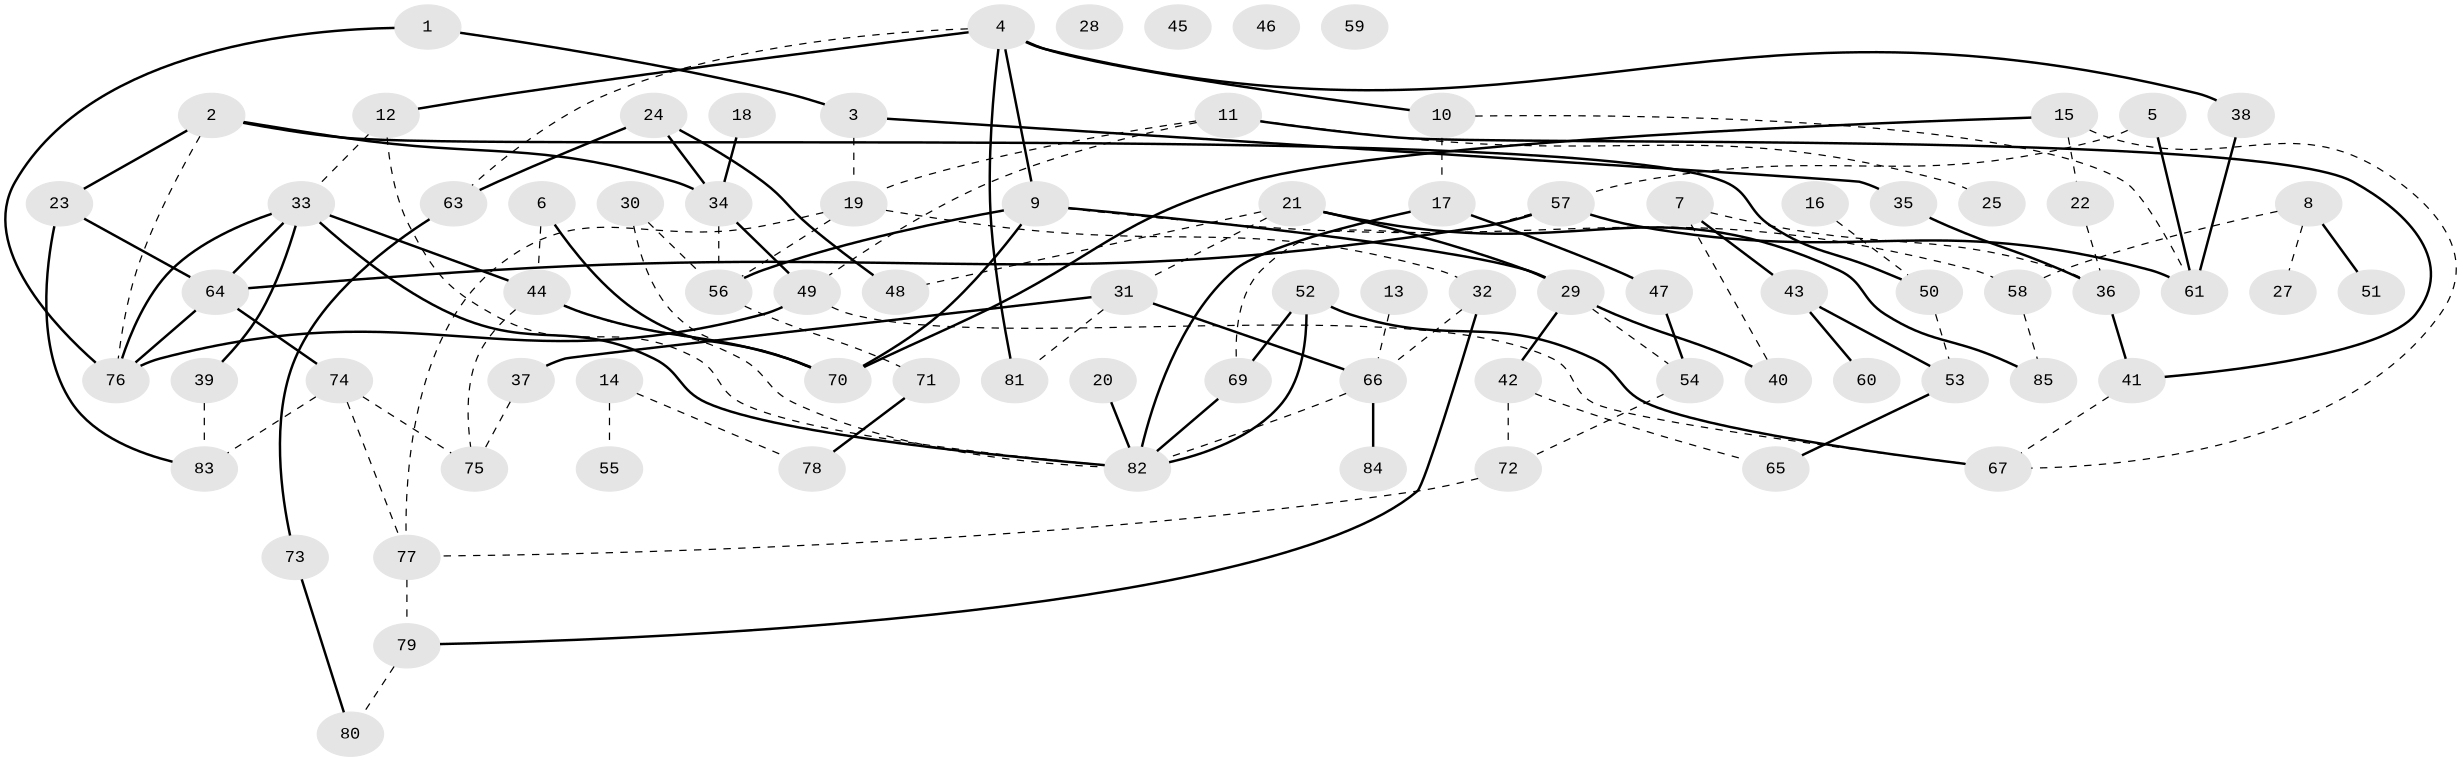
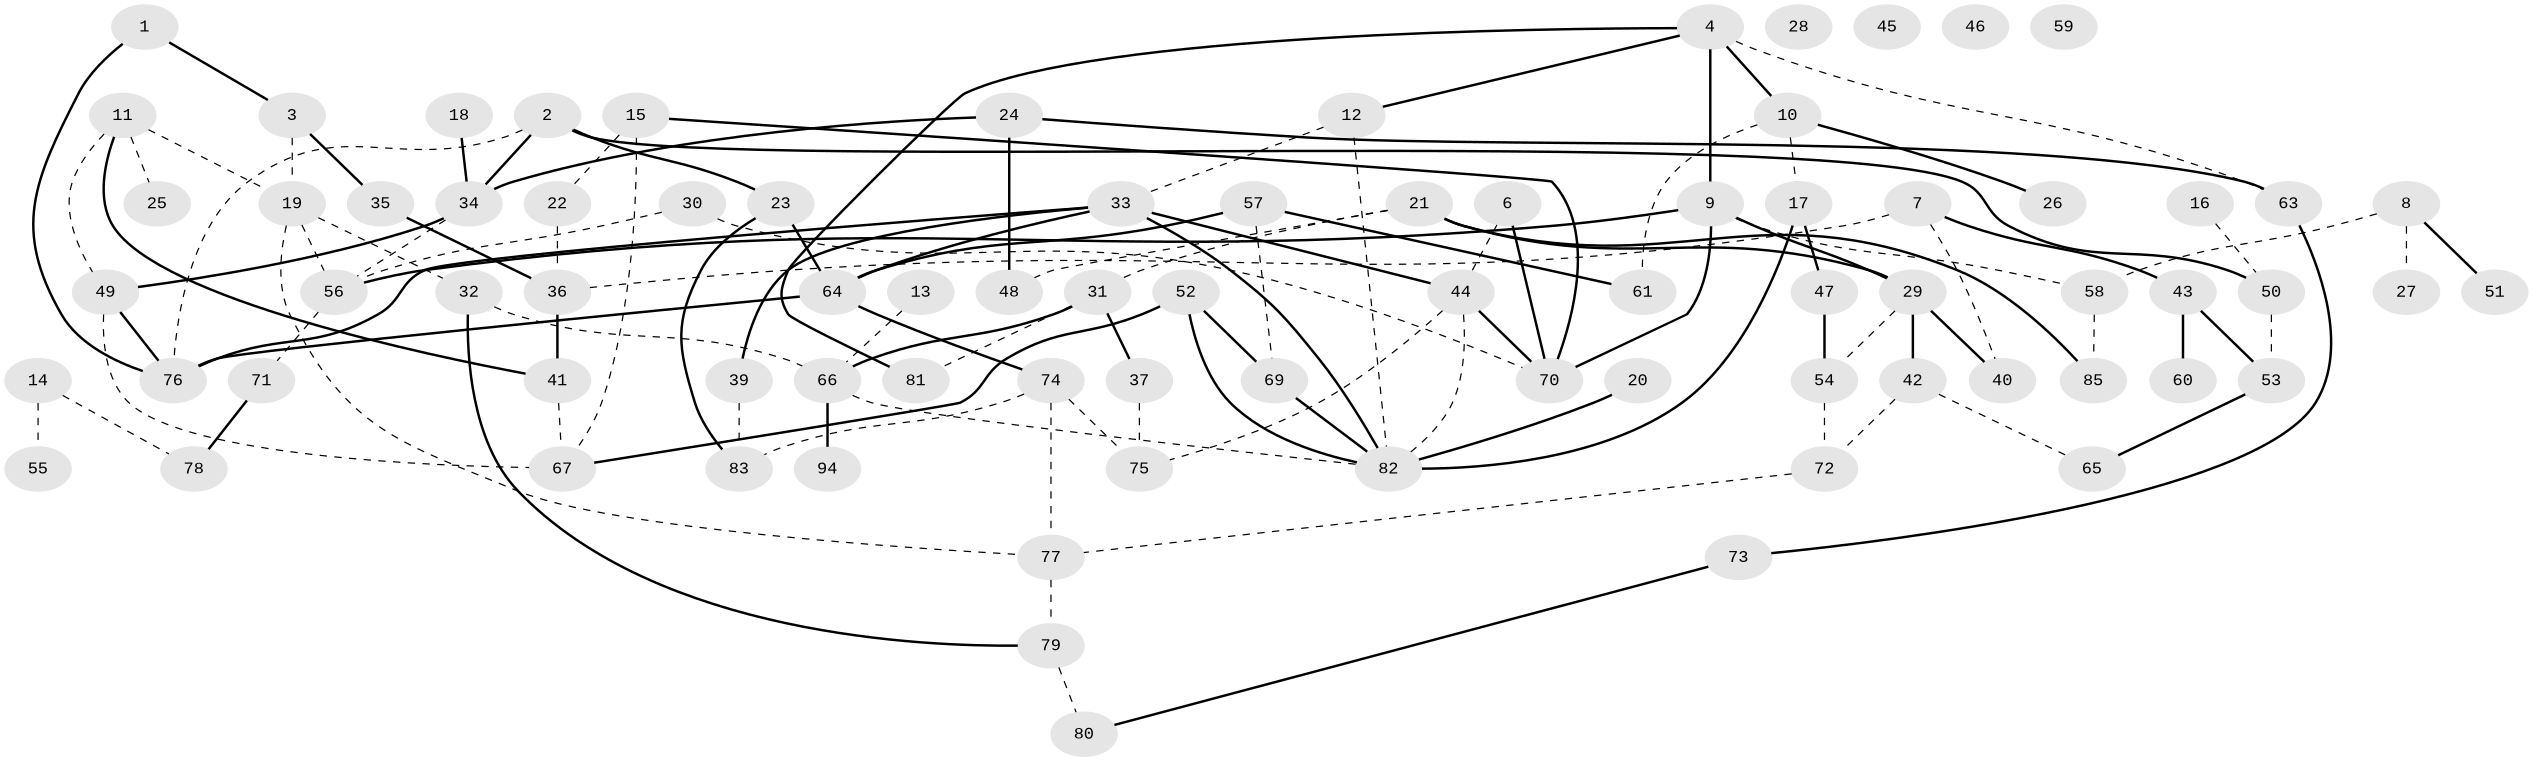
node "5": removed
node "38": removed
node "26": added
node "84": label "84" -> "94"
